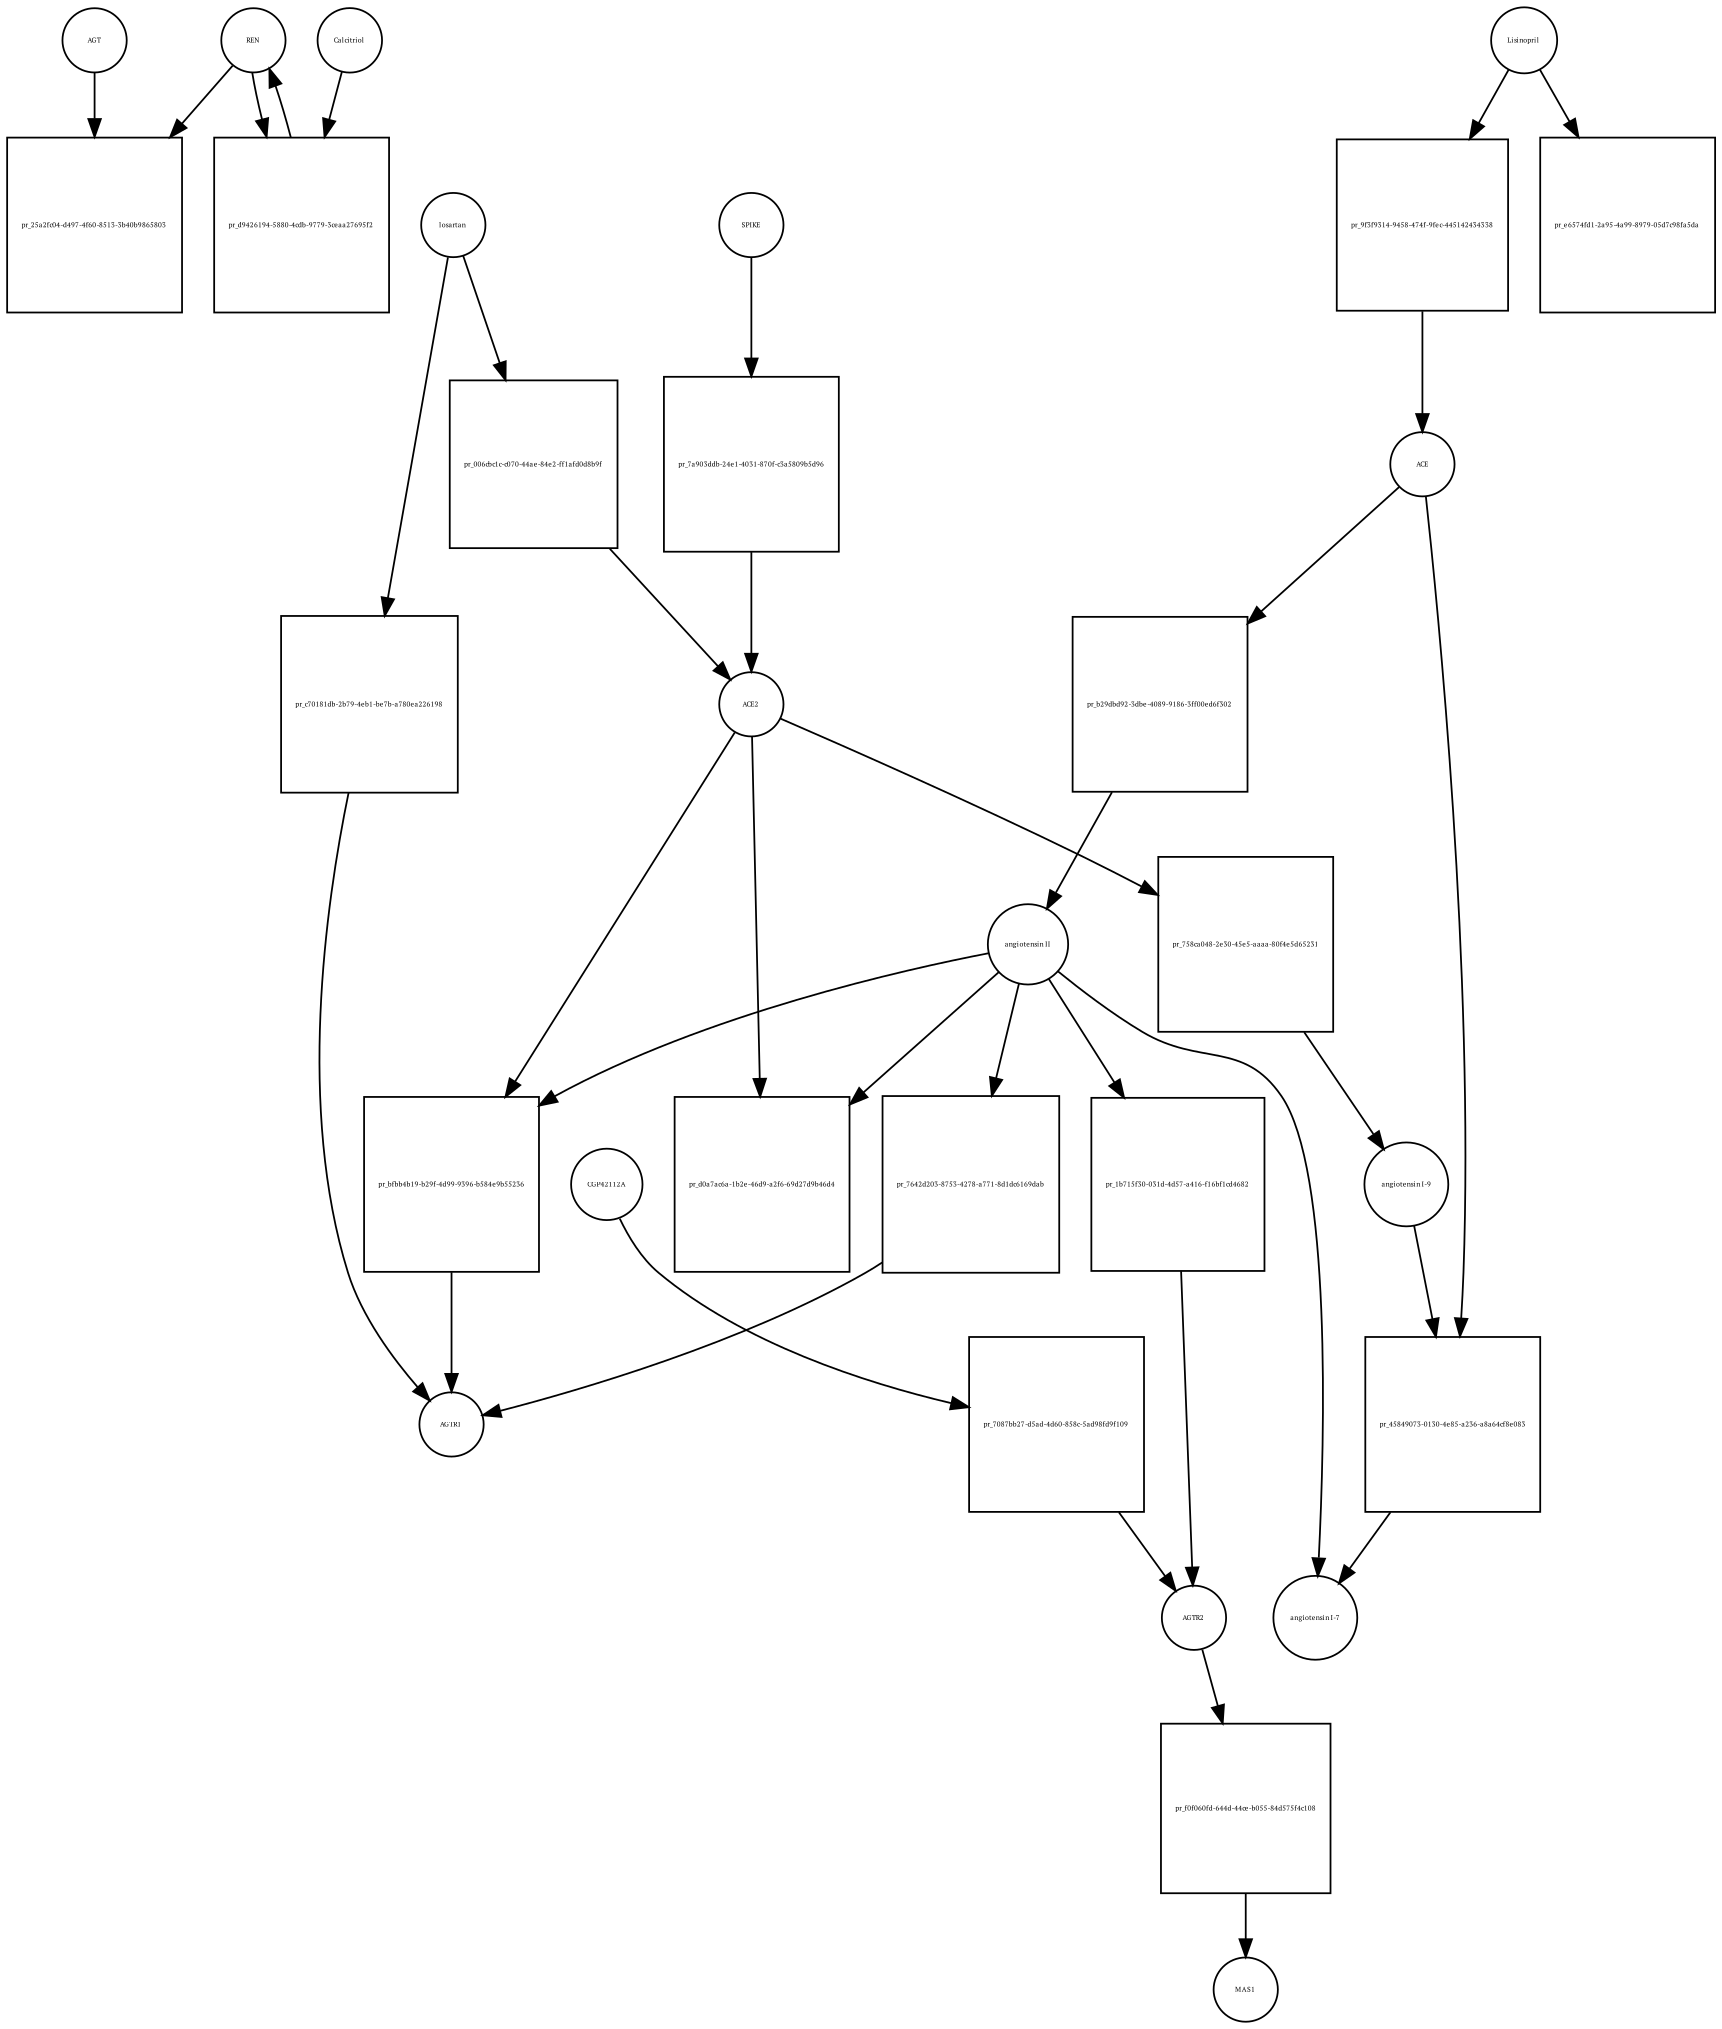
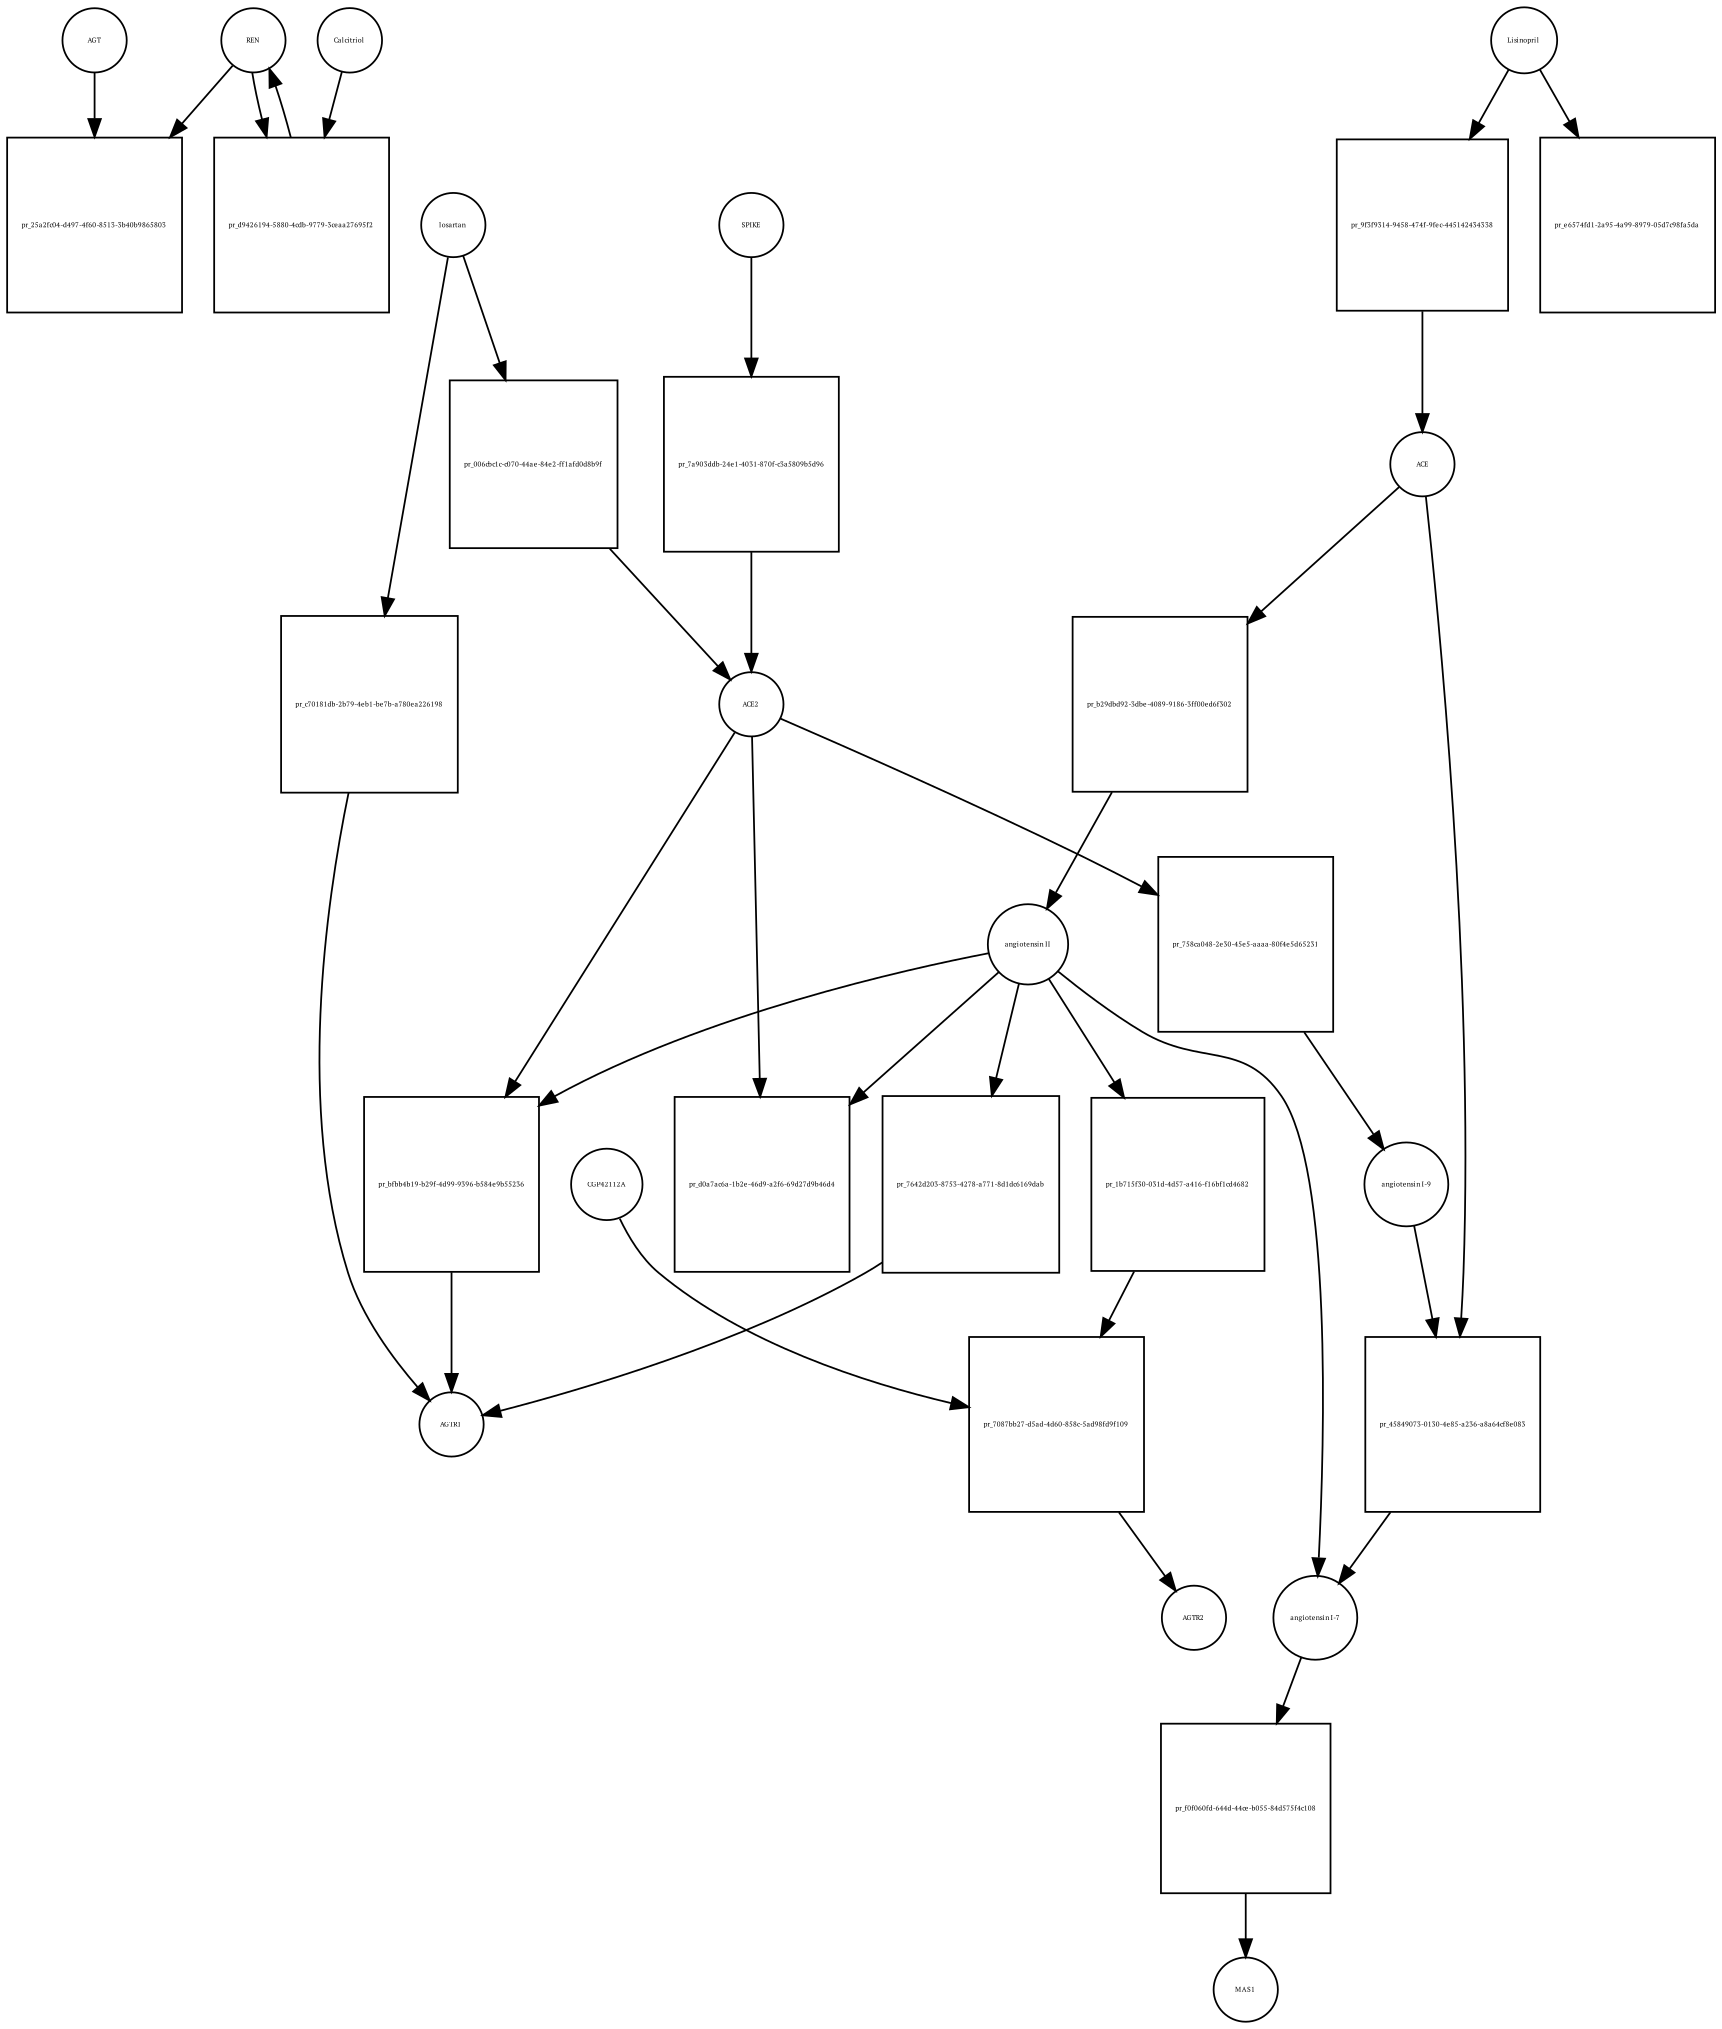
edge "pr_1b715f30-031d-4d57-a416-f16bf1cd4682" -> "AGTR2": now "pr_1b715f30-031d-4d57-a416-f16bf1cd4682" -> "pr_7087bb27-d5ad-4d60-858c-5ad98fd9f109"
edge "AGTR2" -> "pr_f0f060fd-644d-44ce-b055-84d575f4c108": now "angiotensin I-7" -> "pr_f0f060fd-644d-44ce-b055-84d575f4c108"
